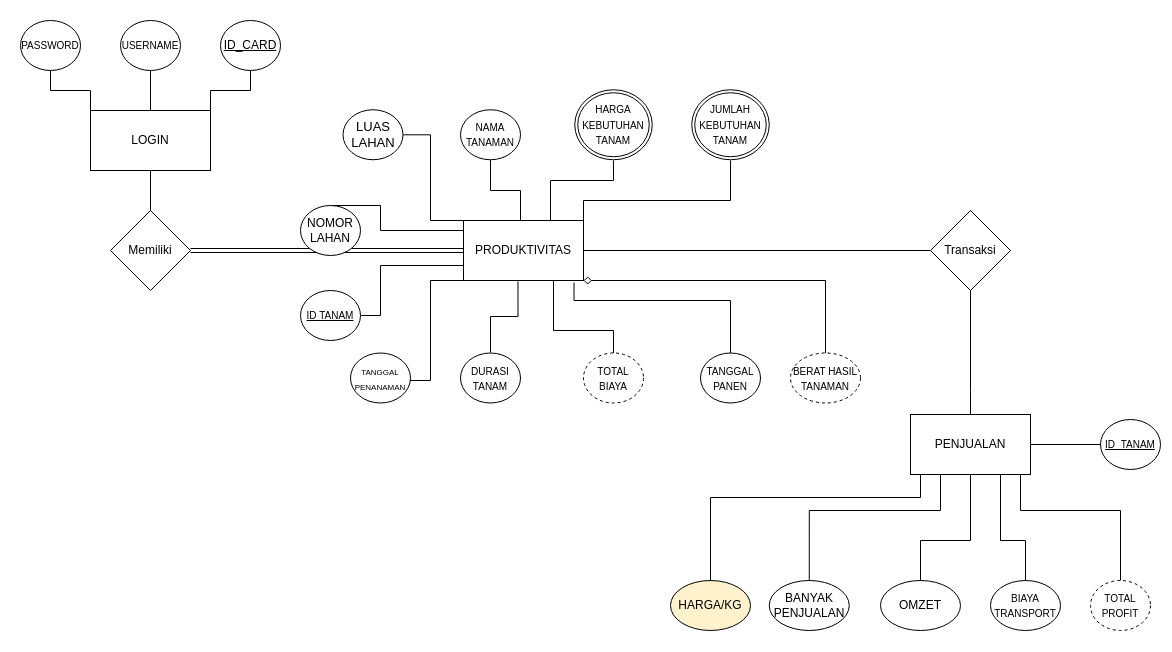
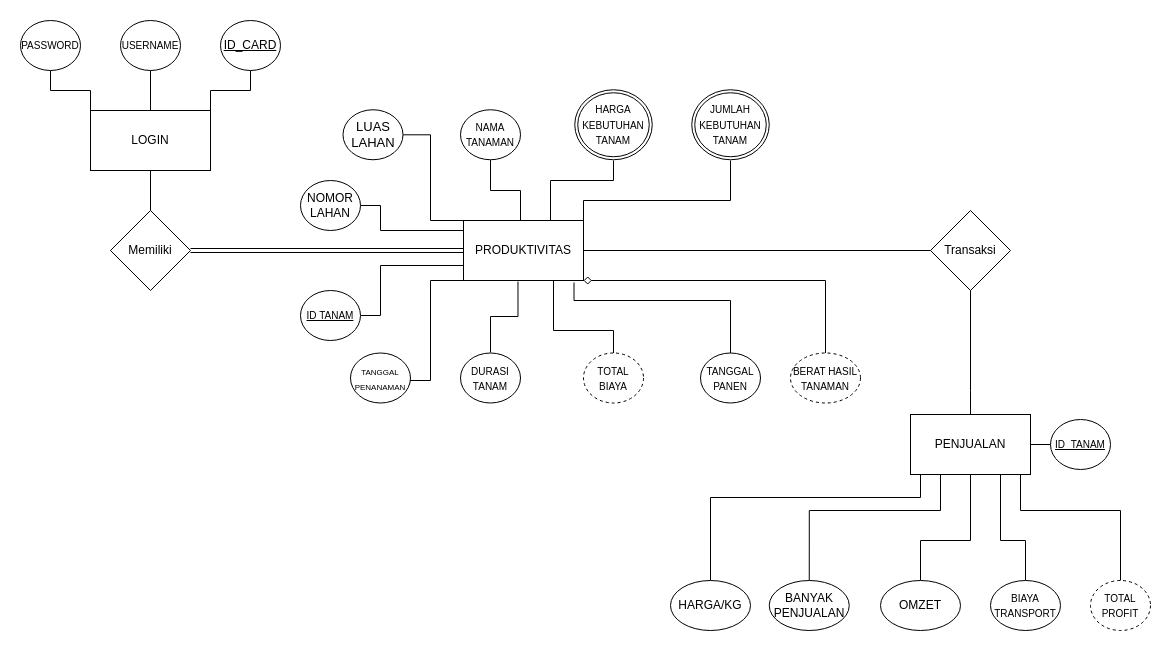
node "NOMOR LAHAN": moved (331, 231) -> (331, 206)
node "ID_TANAM": moved (1131, 445) -> (1081, 445)
node "HARGA/KG": fillcolor #fff2cc -> #ffffff
